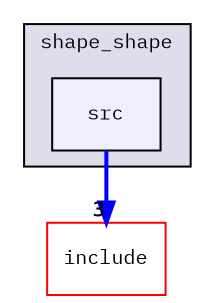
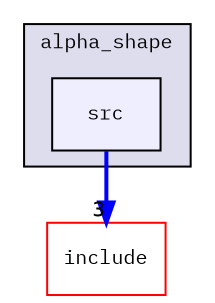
cluster "shape_shape": label "shape_shape" -> "alpha_shape"
